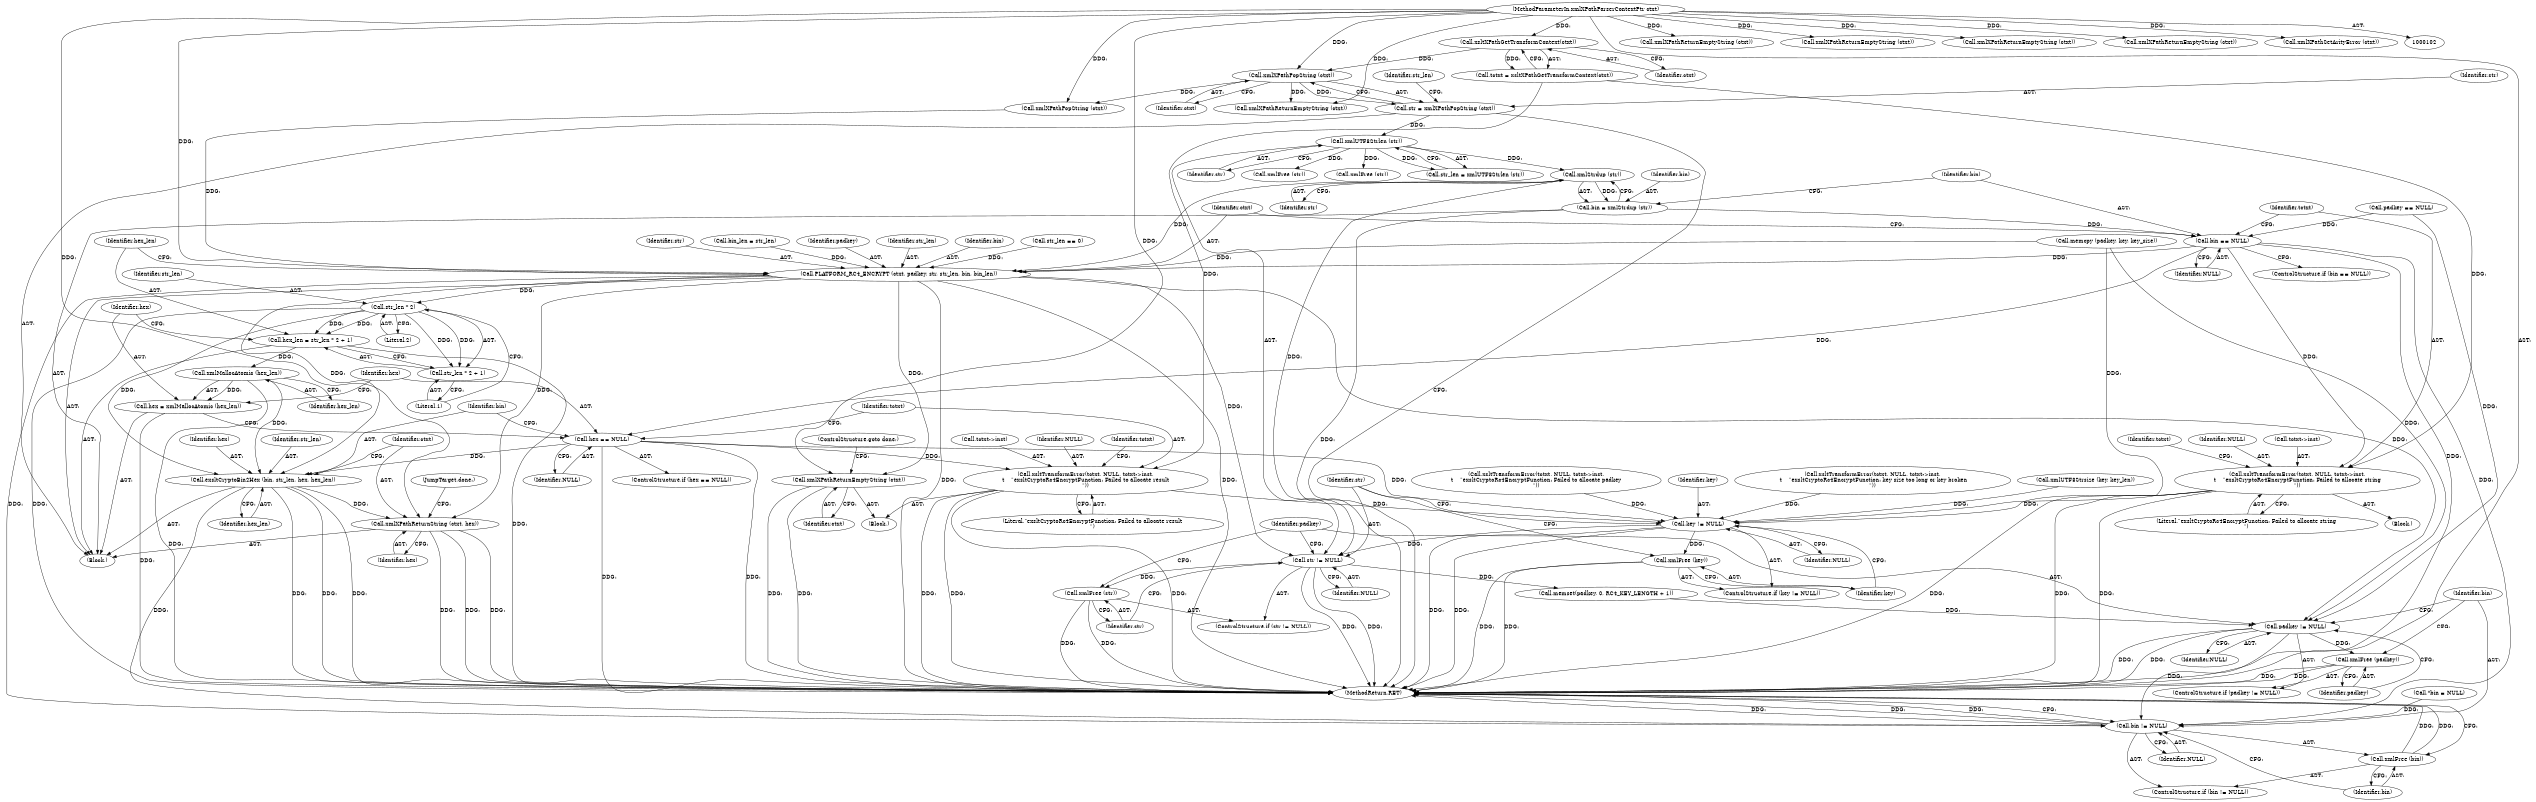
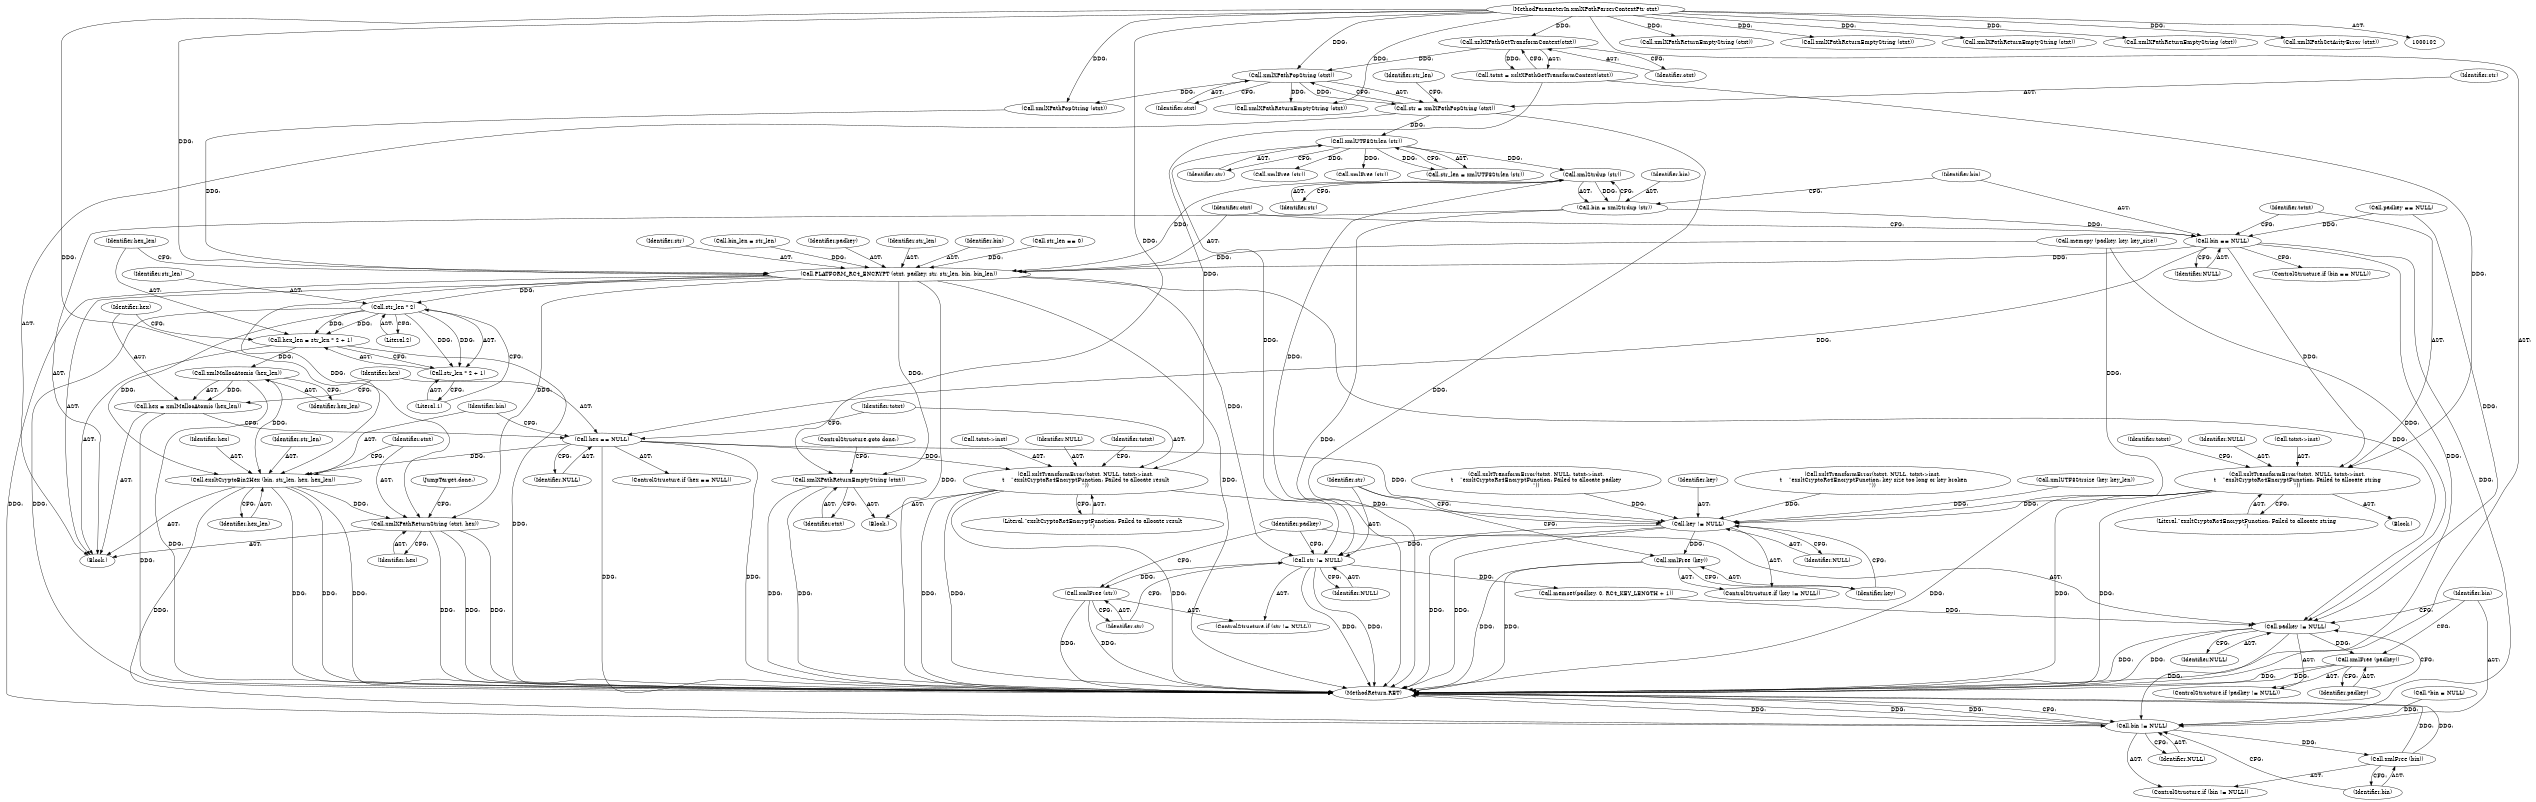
edge "(Call,xmlUTF8Strlen (str))" -> "(Call,str != NULL)": label "AST: " -> "DDG: "
edge "(Call,str = xmlXPathPopString (ctxt))" -> "(MethodReturn,RET)": label "CFG: " -> "DDG: "
edge "(MethodReturn,RET)" -> "(Call,xmlFree (bin))": removed, label "CFG:"
edge "(Call,bin != NULL)" -> "(Call,xmlFree (bin))": label "AST: " -> "DDG: "
